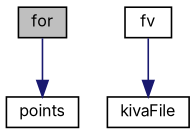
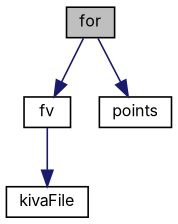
edge "for" -> "fv": added
